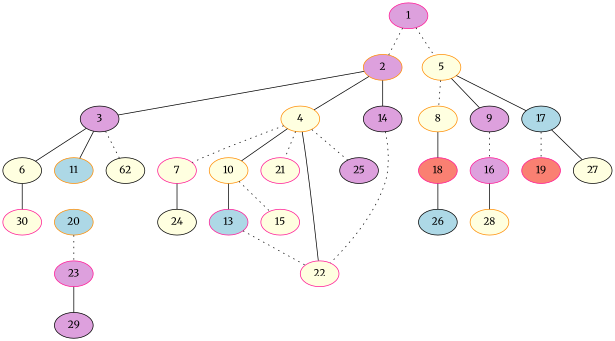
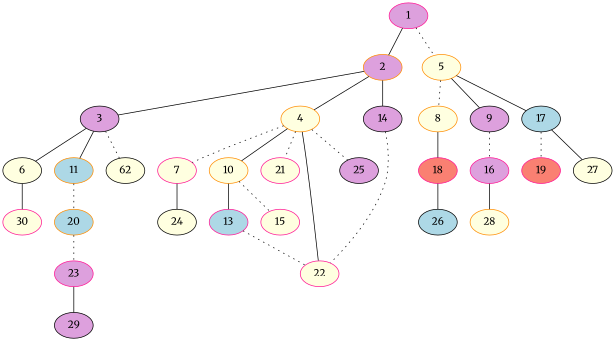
edge "1" -- "2": style dotted -> solid
edge "11" -- "20": added
